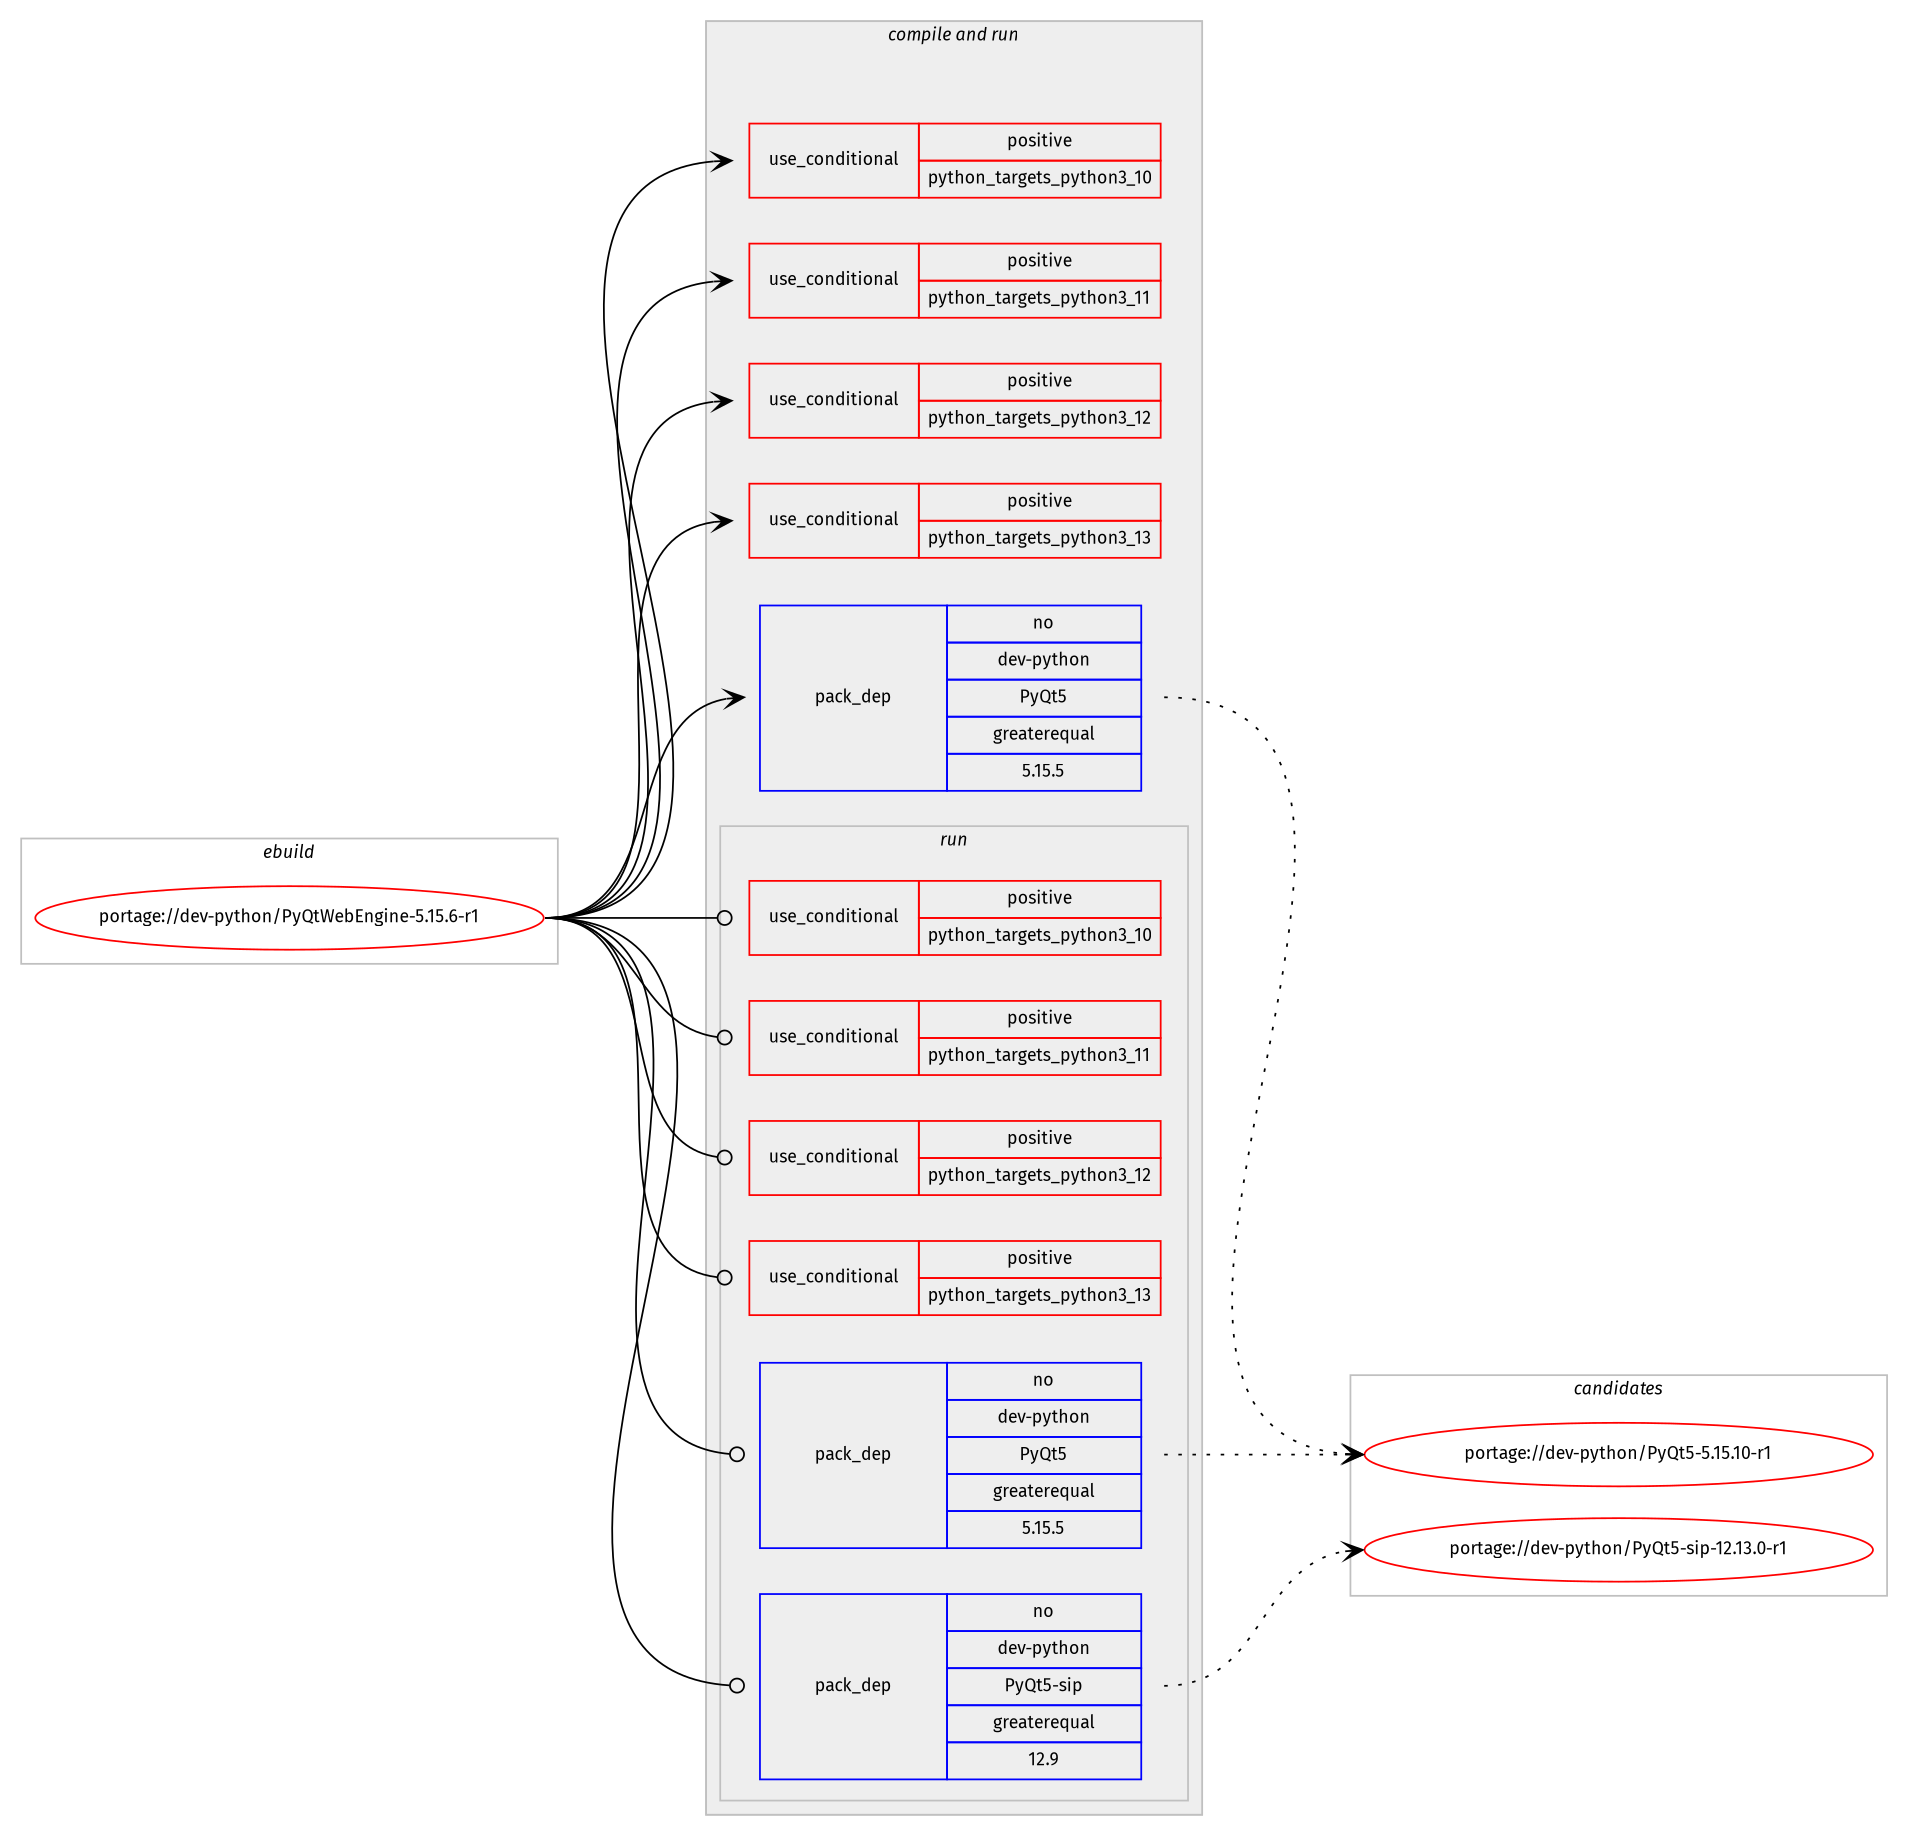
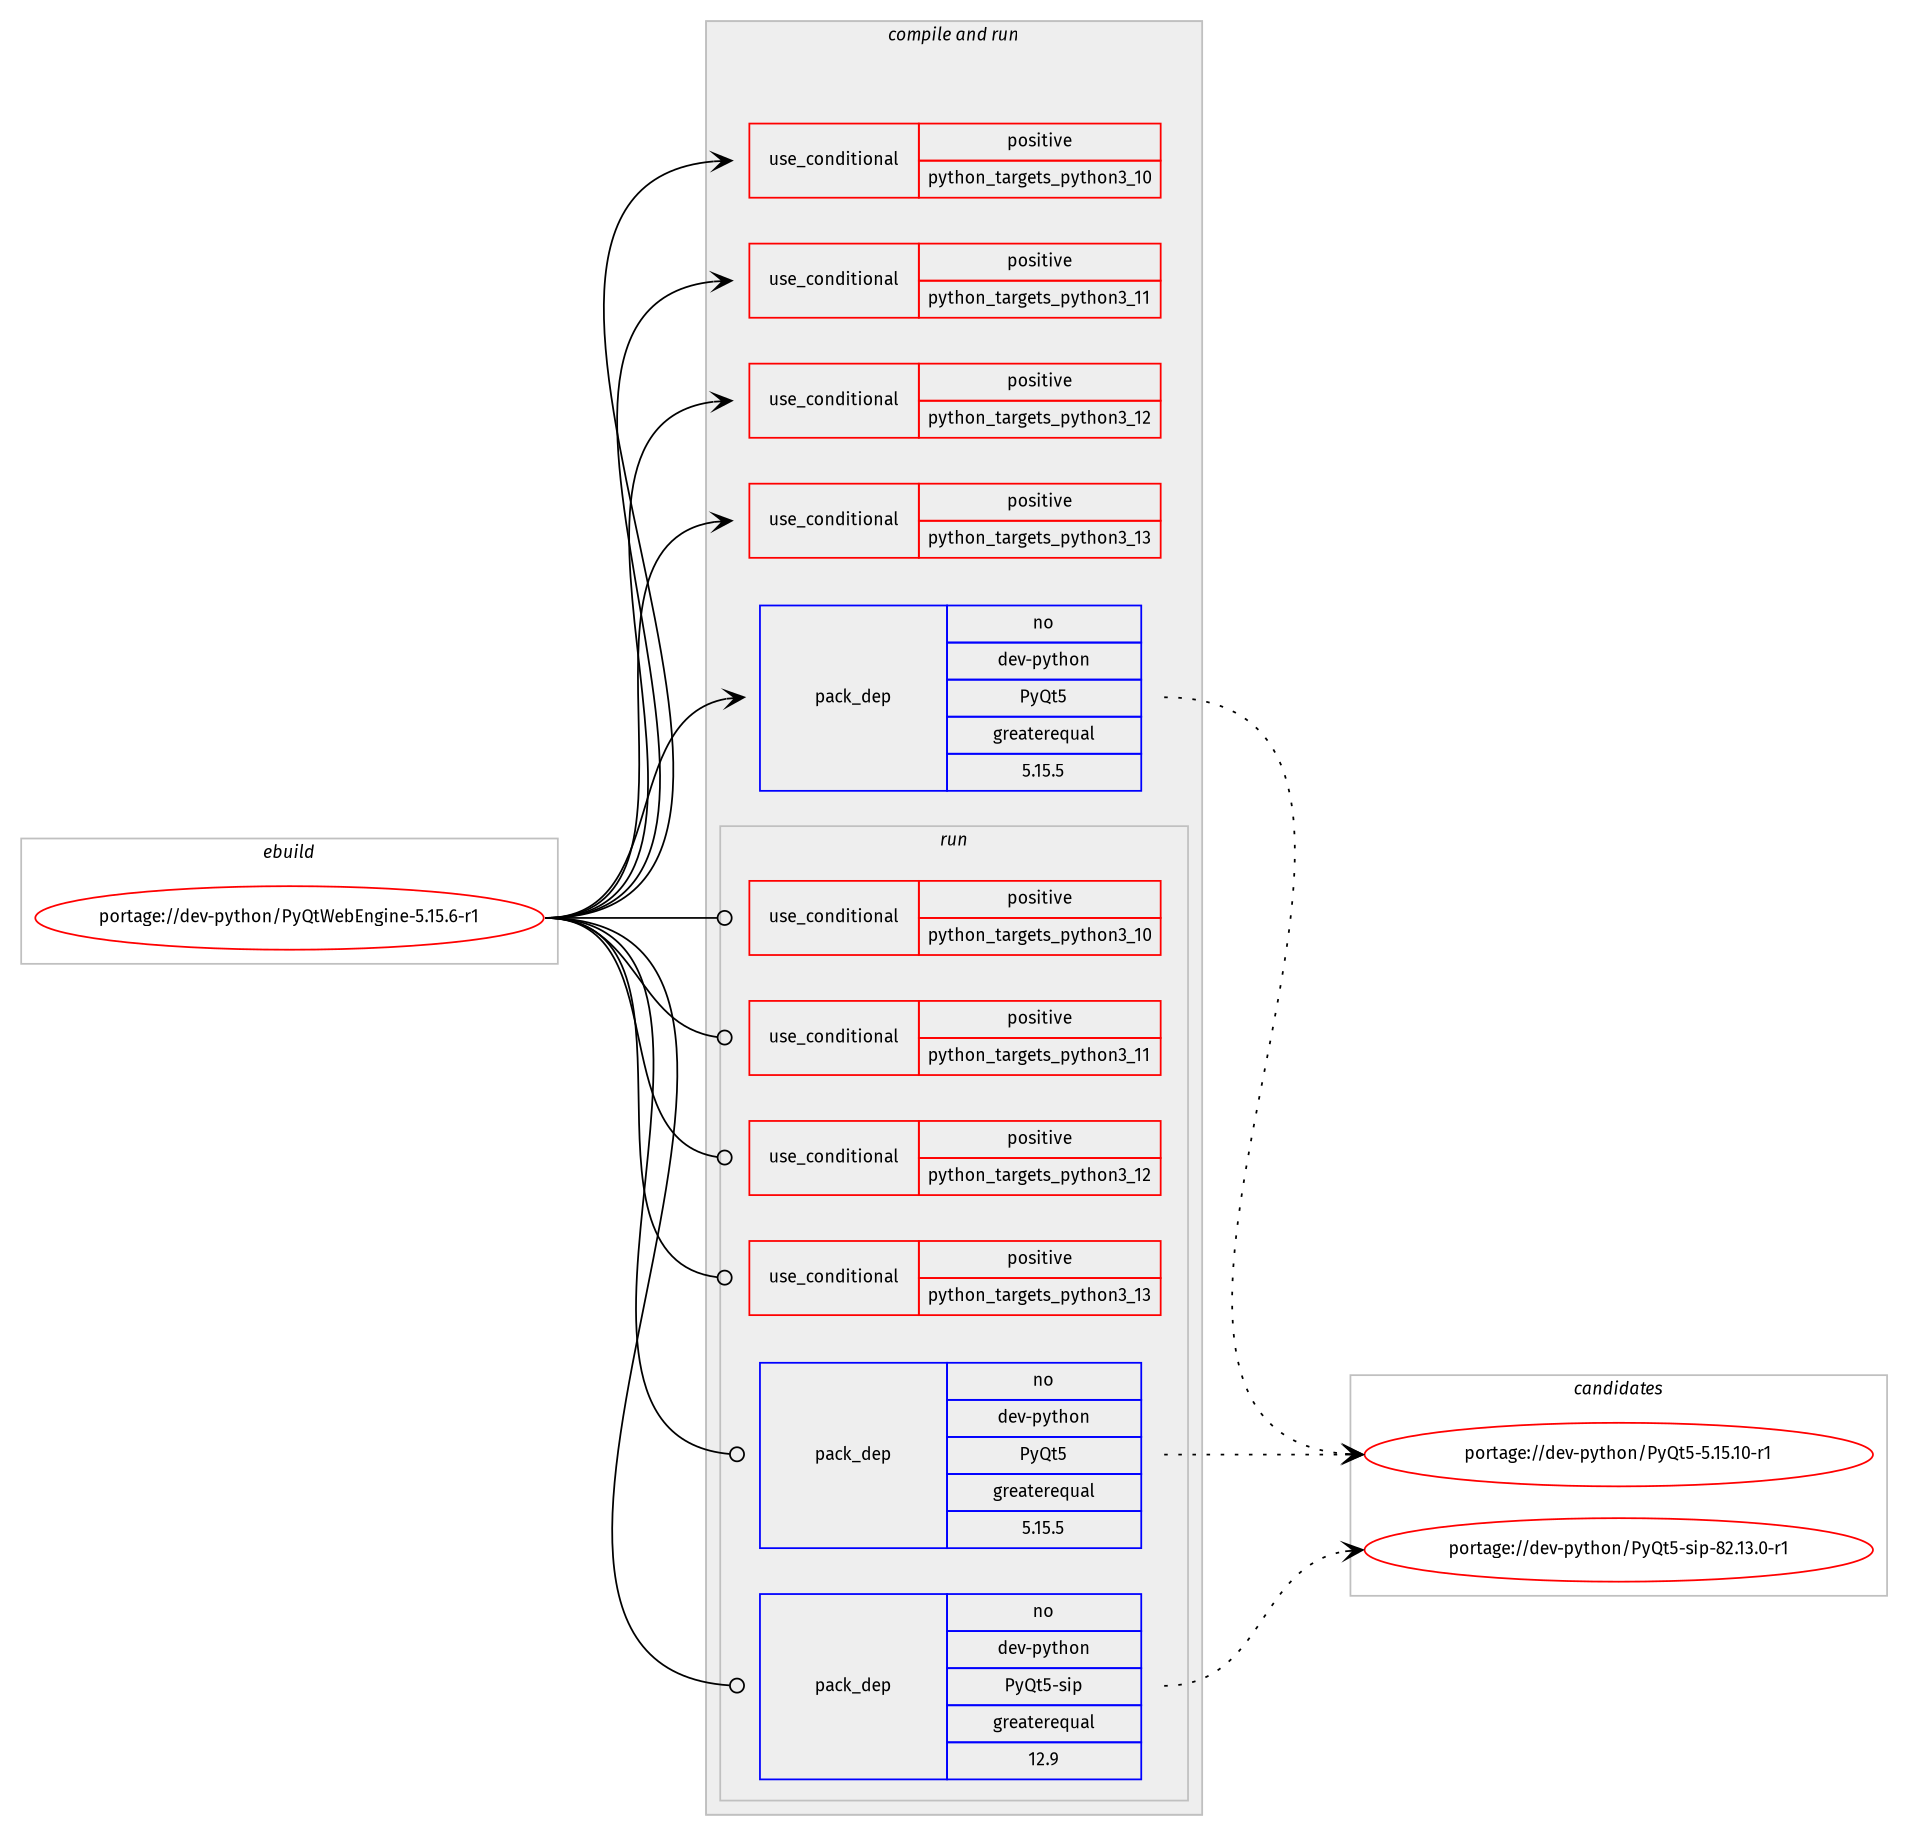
node "portage://dev-python/PyQt5-sip-12.13.0-r1": label "portage://dev-python/PyQt5-sip-12.13.0-r1" -> "portage://dev-python/PyQt5-sip-82.13.0-r1"
